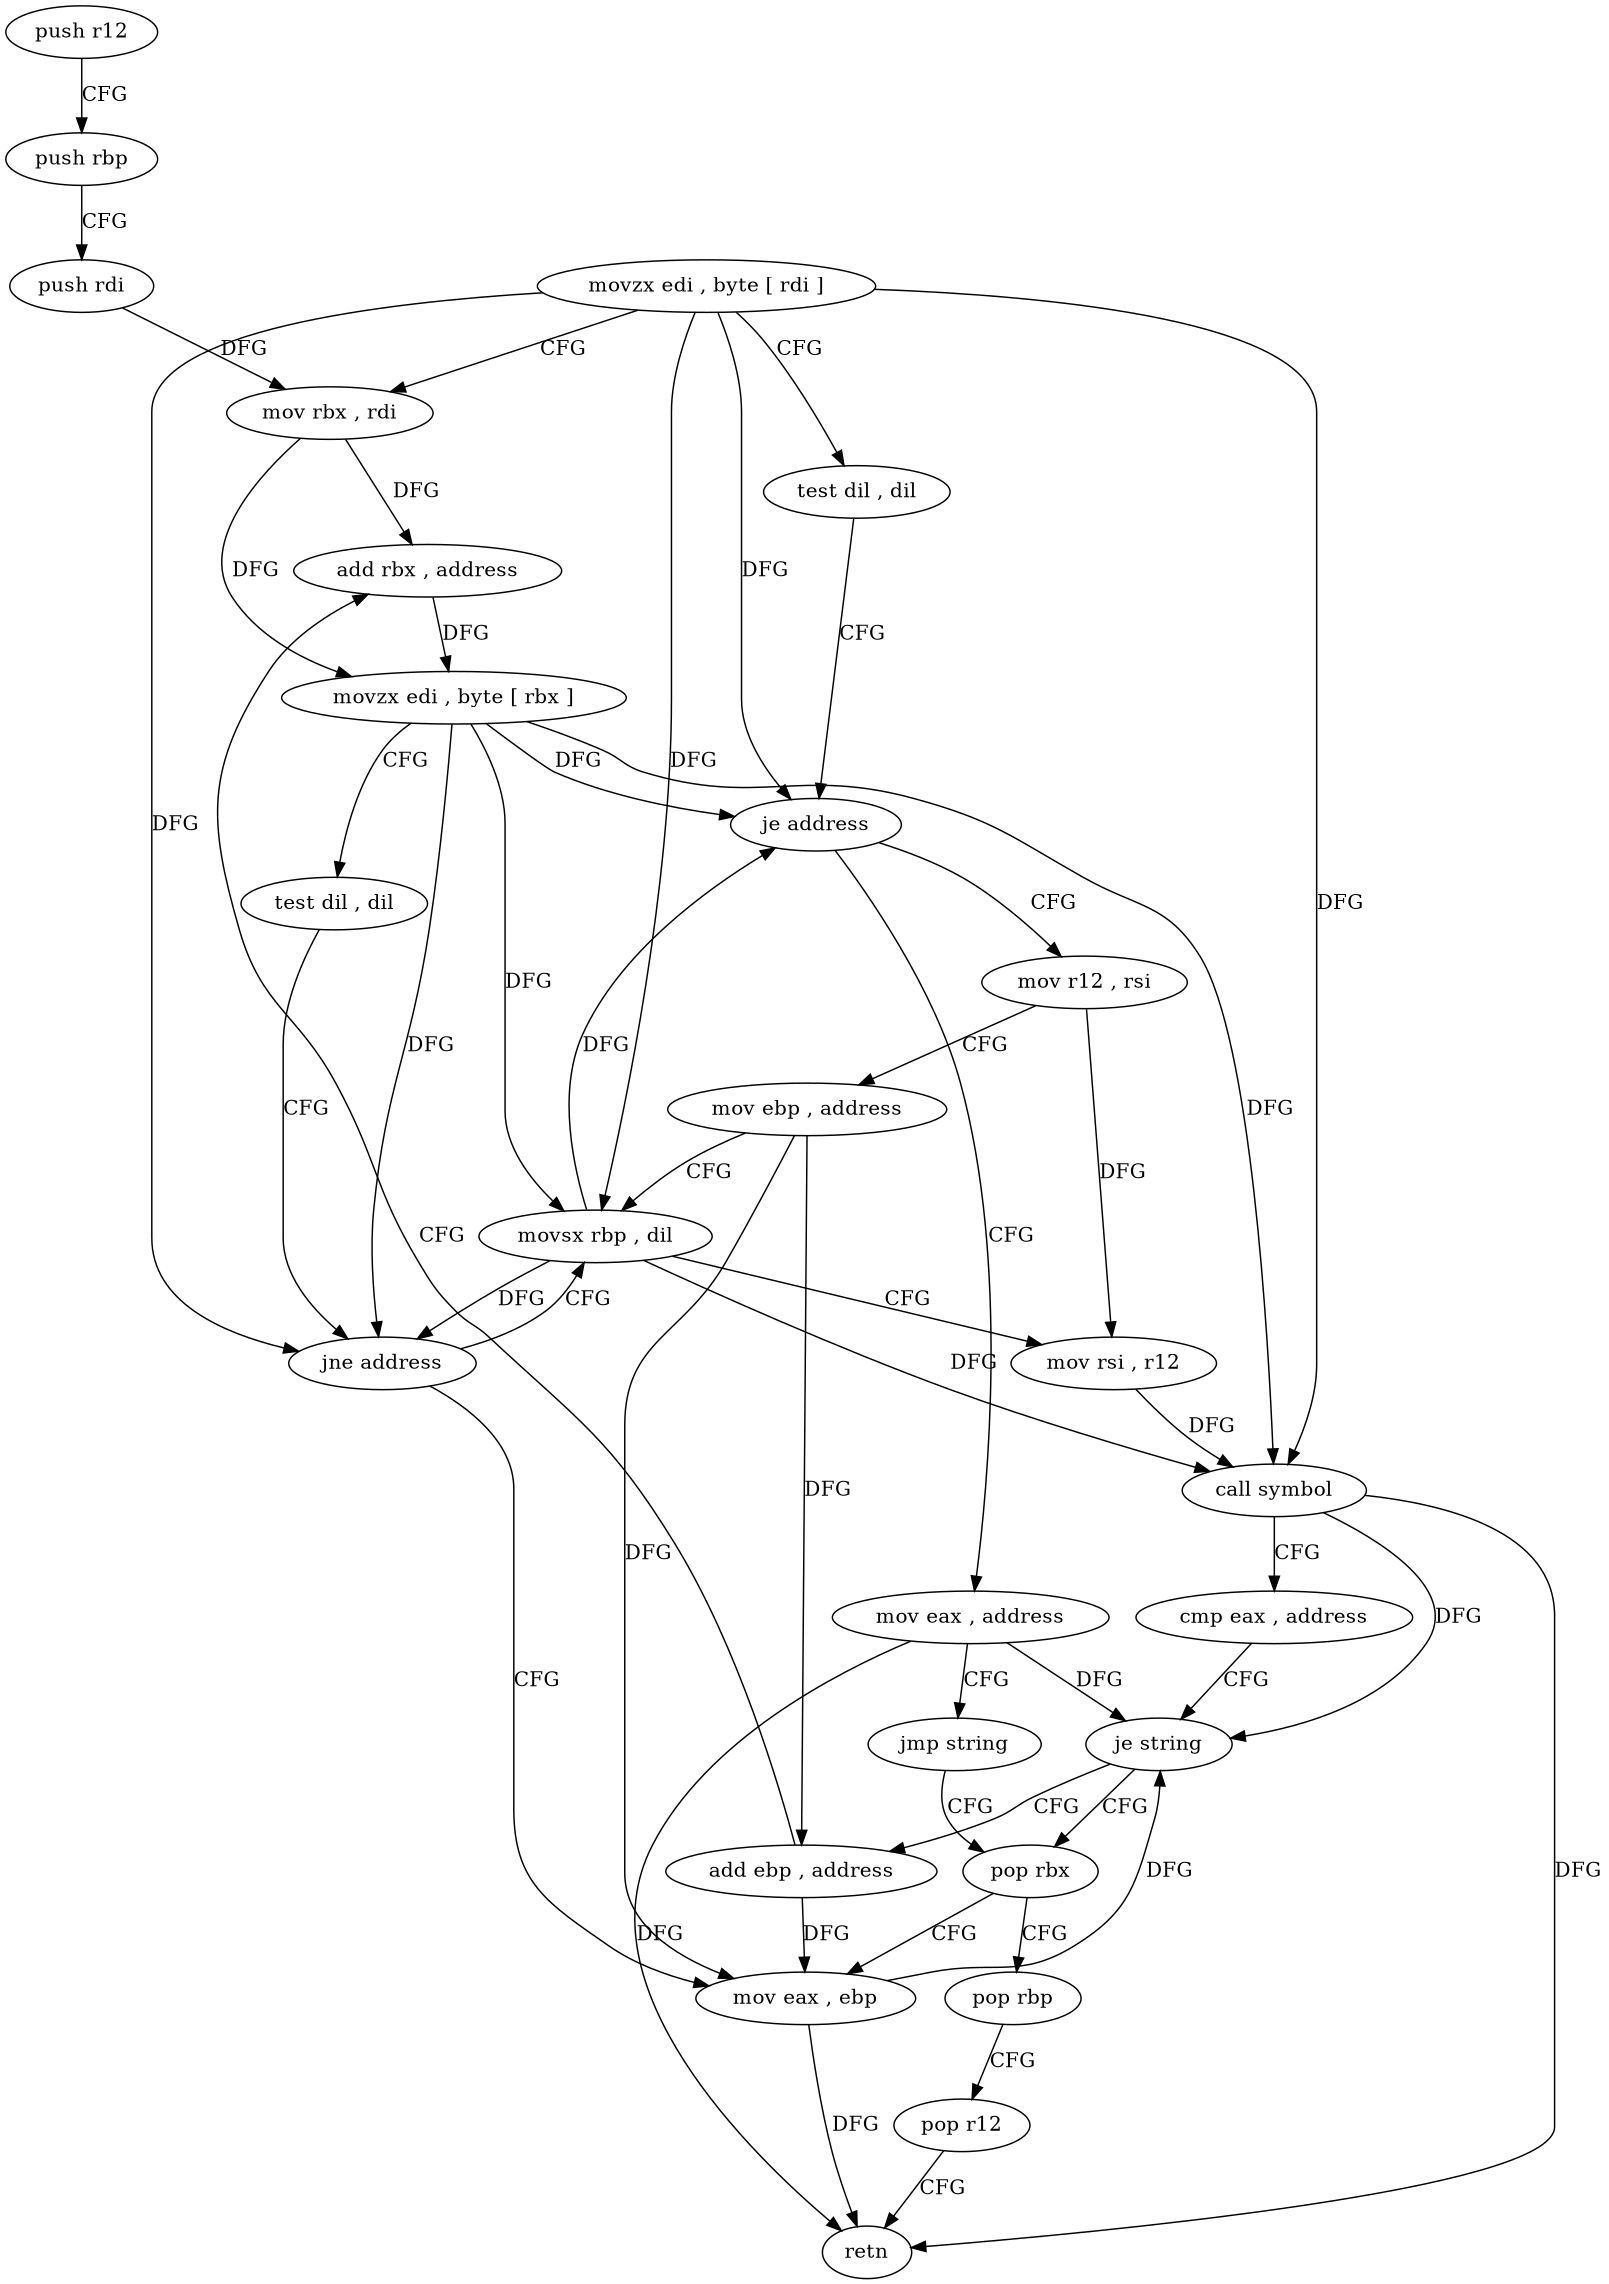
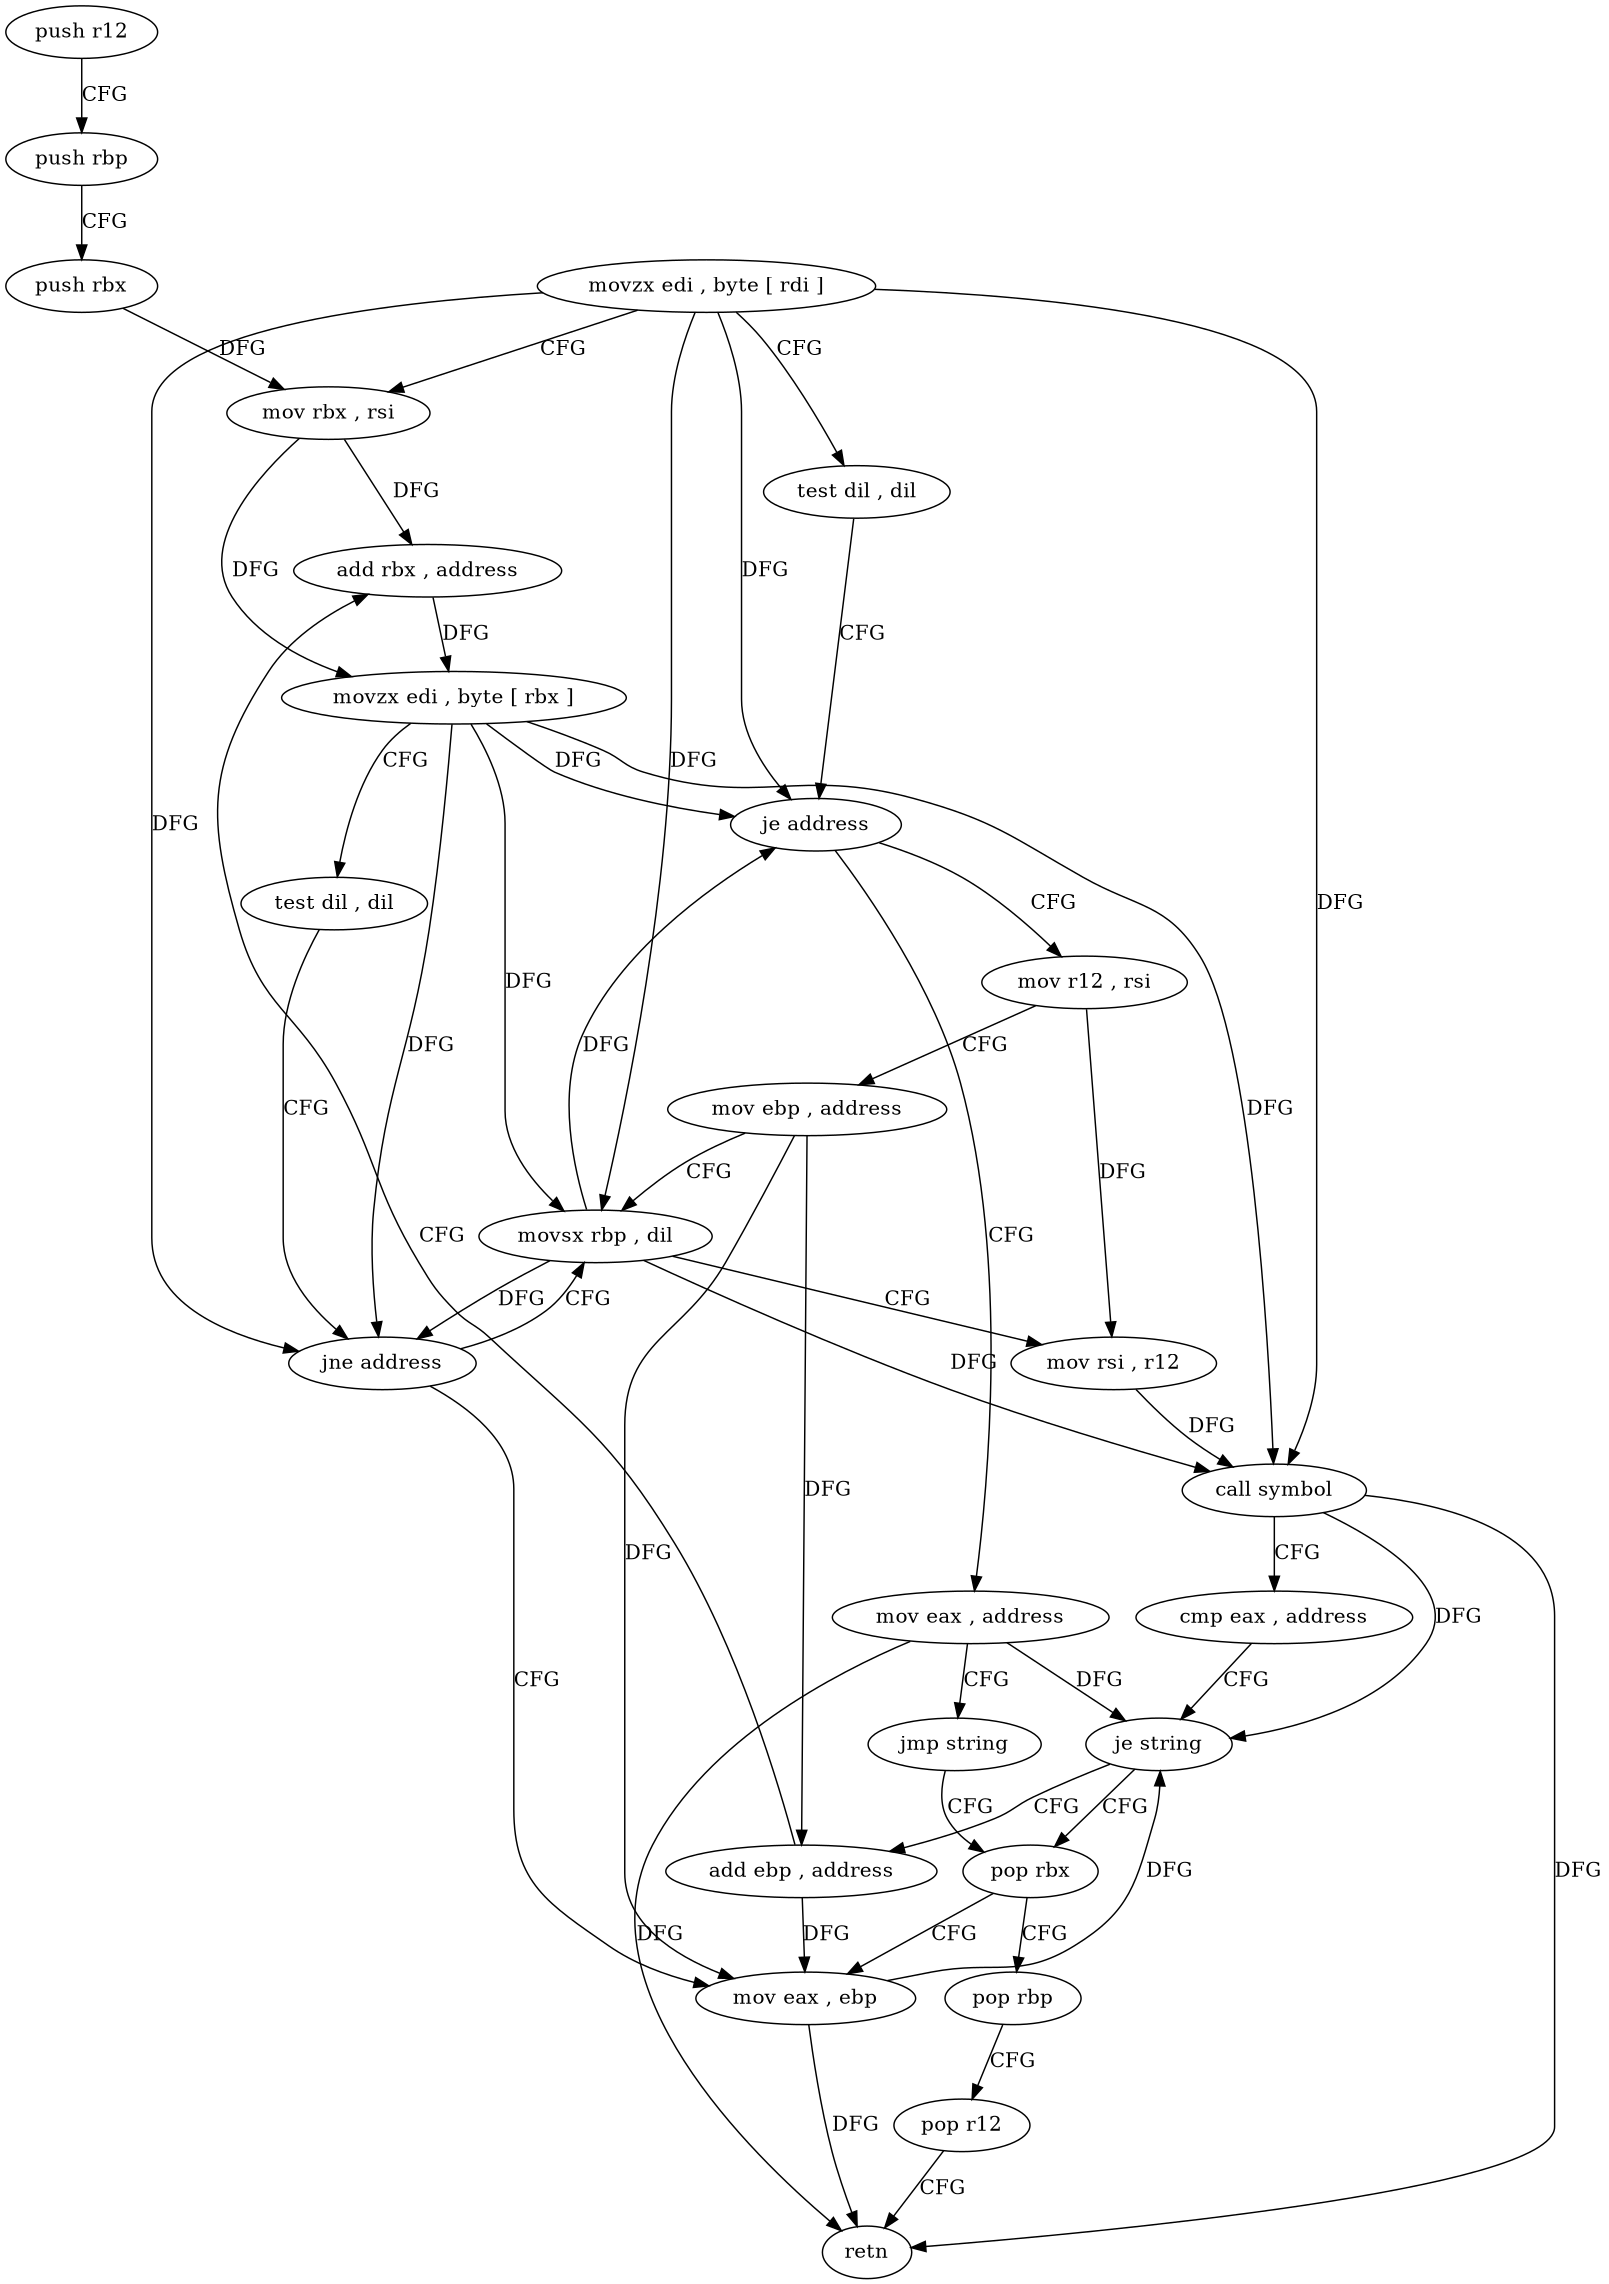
node "push rdi": label "push rdi" -> "push rbx"
node "mov rbx , rdi": label "mov rbx , rdi" -> "mov rbx , rsi"
